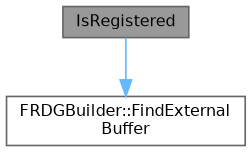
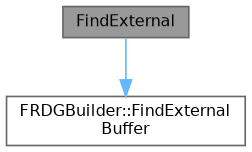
node "IsRegistered": label "IsRegistered" -> "FindExternal"
